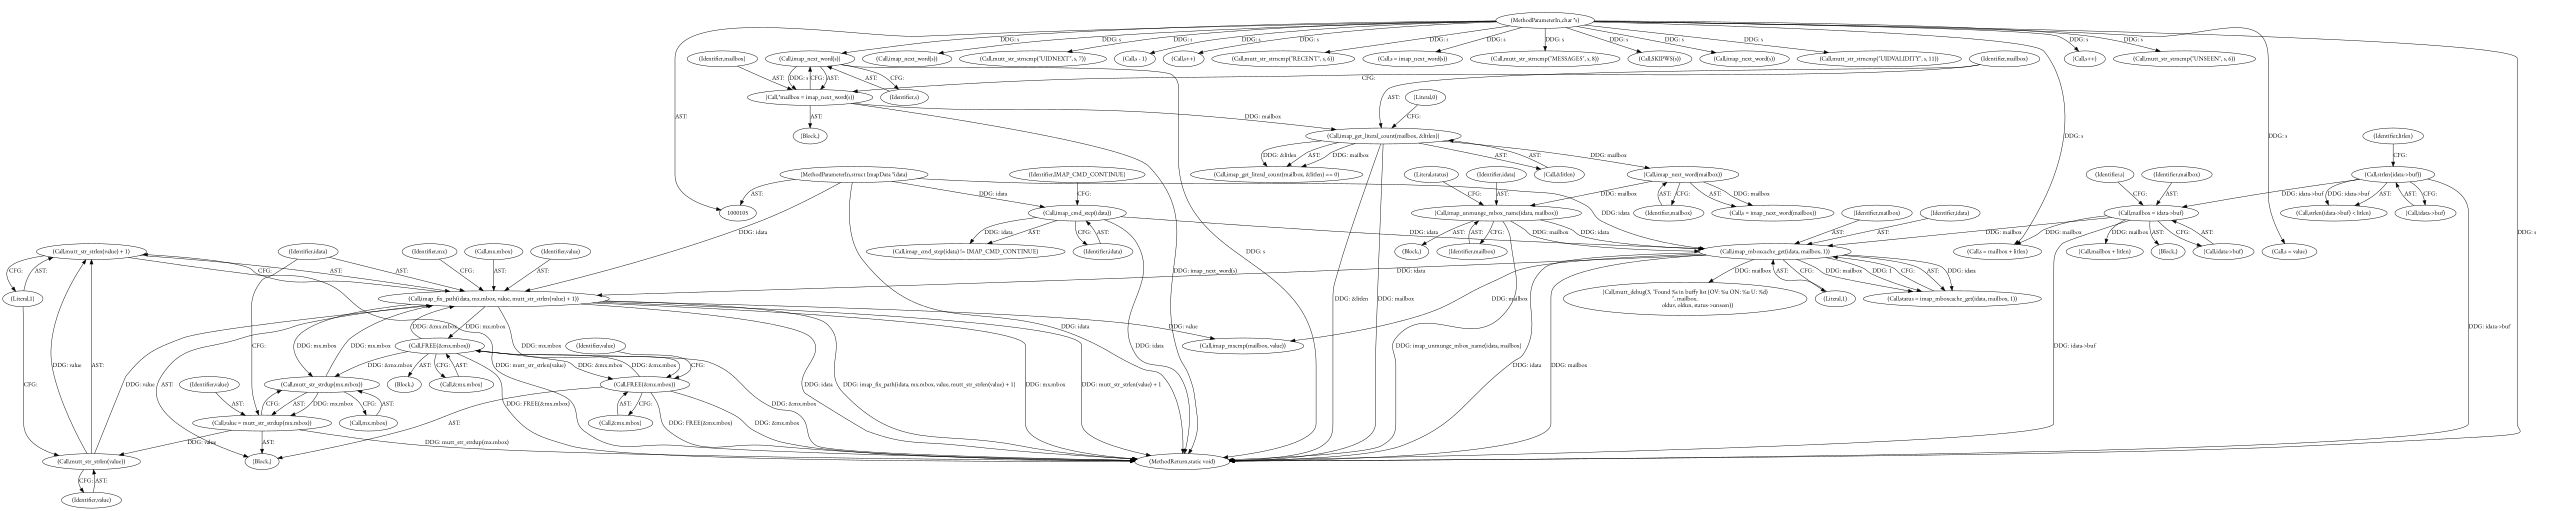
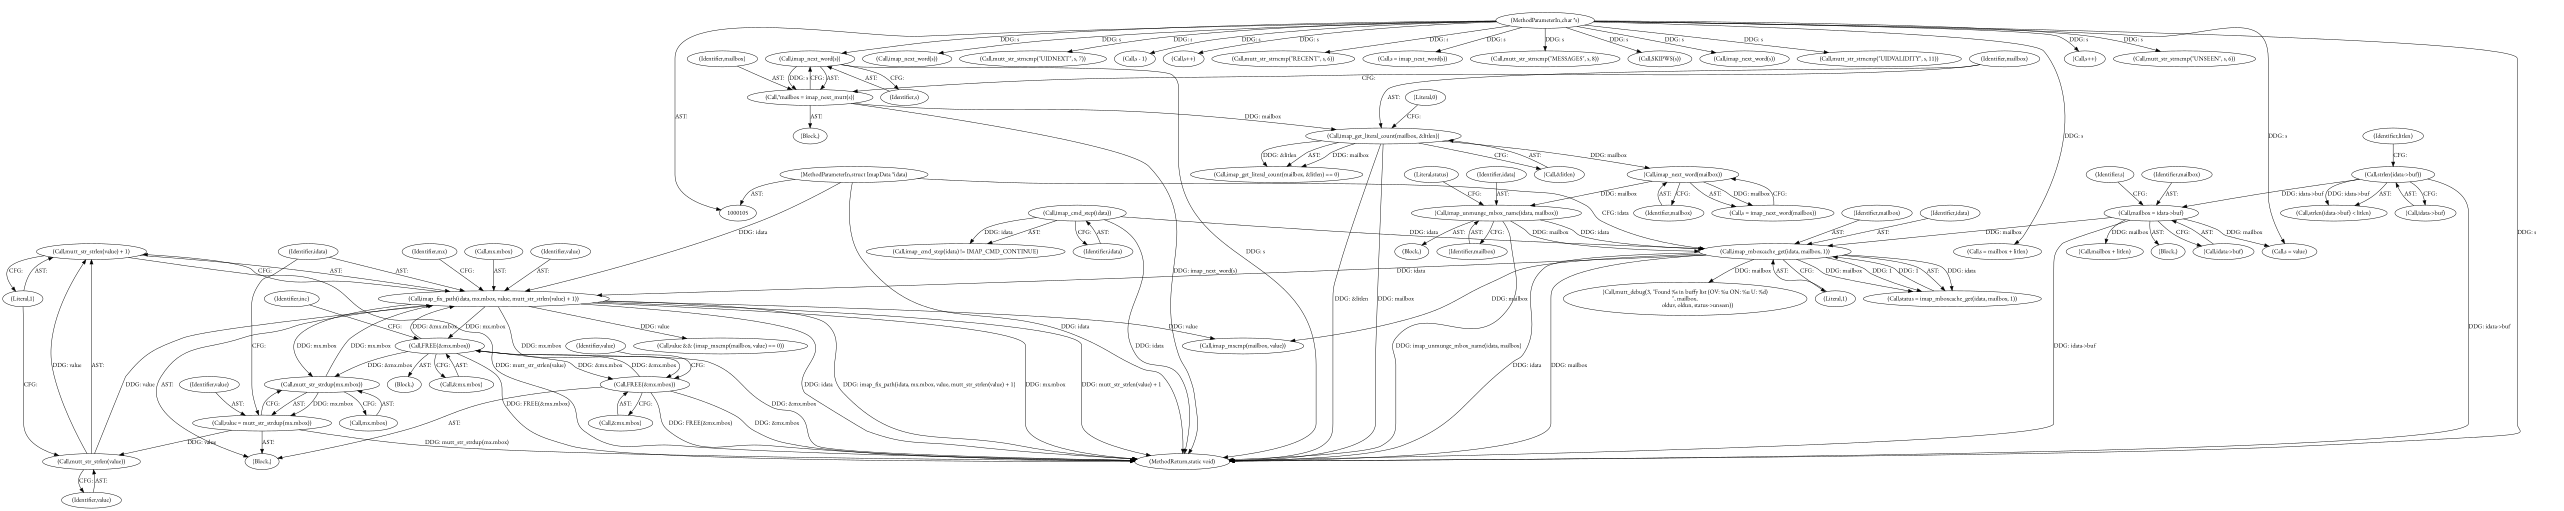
node "(Call,*mailbox = imap_next_word(s))": label "(Call,*mailbox = imap_next_word(s))" -> "(Call,*mailbox = imap_next_mutt(s))"
edge "(Call,imap_get_literal_count(mailbox, &litlen))" -> "(Call,&litlen)": label "AST: " -> "CFG: "
node "(Identifier,IMAP_CMD_CONTINUE)": removed
edge "(Call,s = imap_next_word(mailbox))" -> "(Call,imap_next_word(mailbox))": added, label "CFG:"
edge "(MethodParameterIn,struct ImapData *idata)" -> "(Call,imap_cmd_step(idata))": removed, label "DDG: idata"
edge "(MethodParameterIn,struct ImapData *idata)" -> "(Call,imap_mboxcache_get(idata, mailbox, 1))": label "DDG: idata" -> "CFG: idata"
edge "(Call,mailbox = idata->buf)" -> "(Call,s = mailbox + litlen)": now "(Call,mailbox = idata->buf)" -> "(Call,s = value)"
edge "(Call,status = imap_mboxcache_get(idata, mailbox, 1))" -> "(Call,imap_mboxcache_get(idata, mailbox, 1))": label "CFG: " -> "DDG: 1"
node "(Identifier,inc)": added
node "(Call,value && (imap_mxcmp(mailbox, value) == 0))": added
